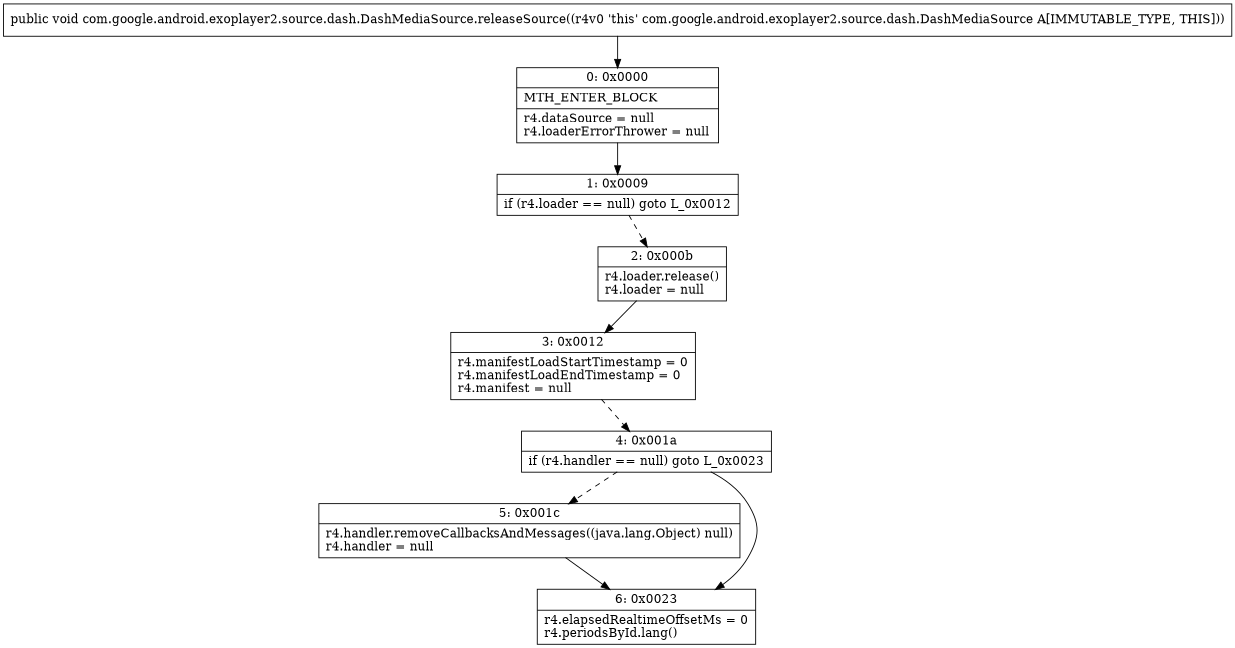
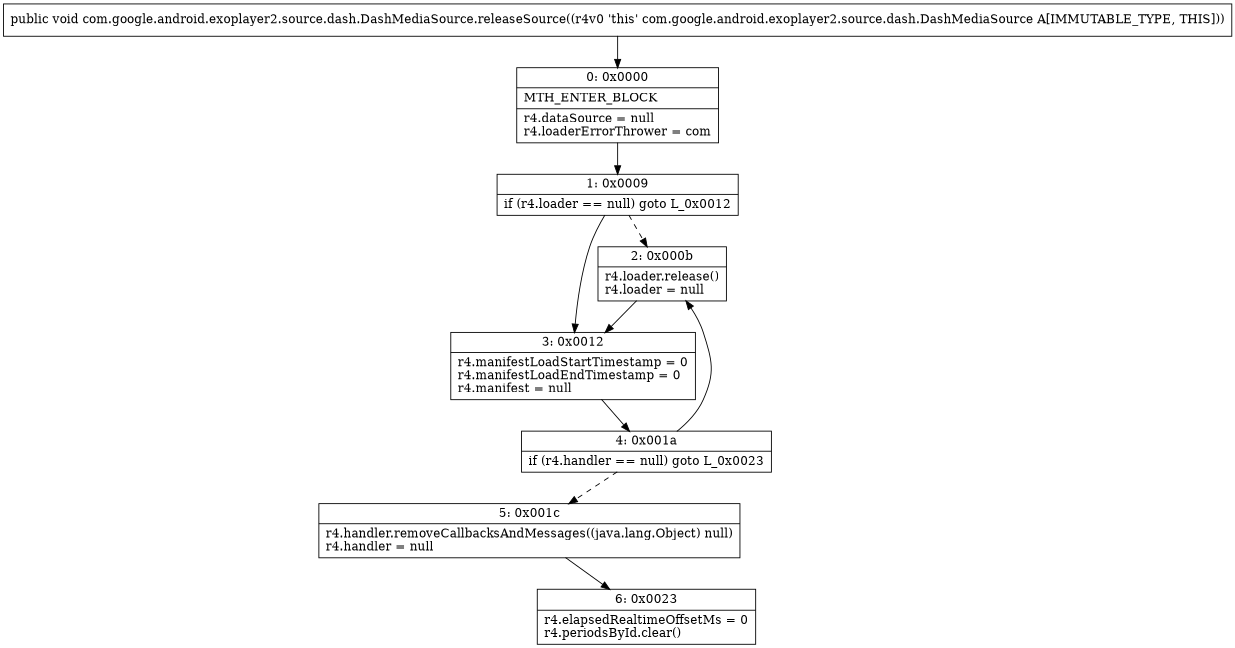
node "0: 0x0000": text "r4.loaderErrorThrower = null" -> "r4.loaderErrorThrower = com"
edge "1: 0x0009" -> "3: 0x0012": added
edge "3: 0x0012" -> "4: 0x001a": style dashed -> solid
edge "4: 0x001a" -> "6: 0x0023": now "4: 0x001a" -> "2: 0x000b"
node "6: 0x0023": text "r4.periodsById.lang()" -> "r4.periodsById.clear()"
